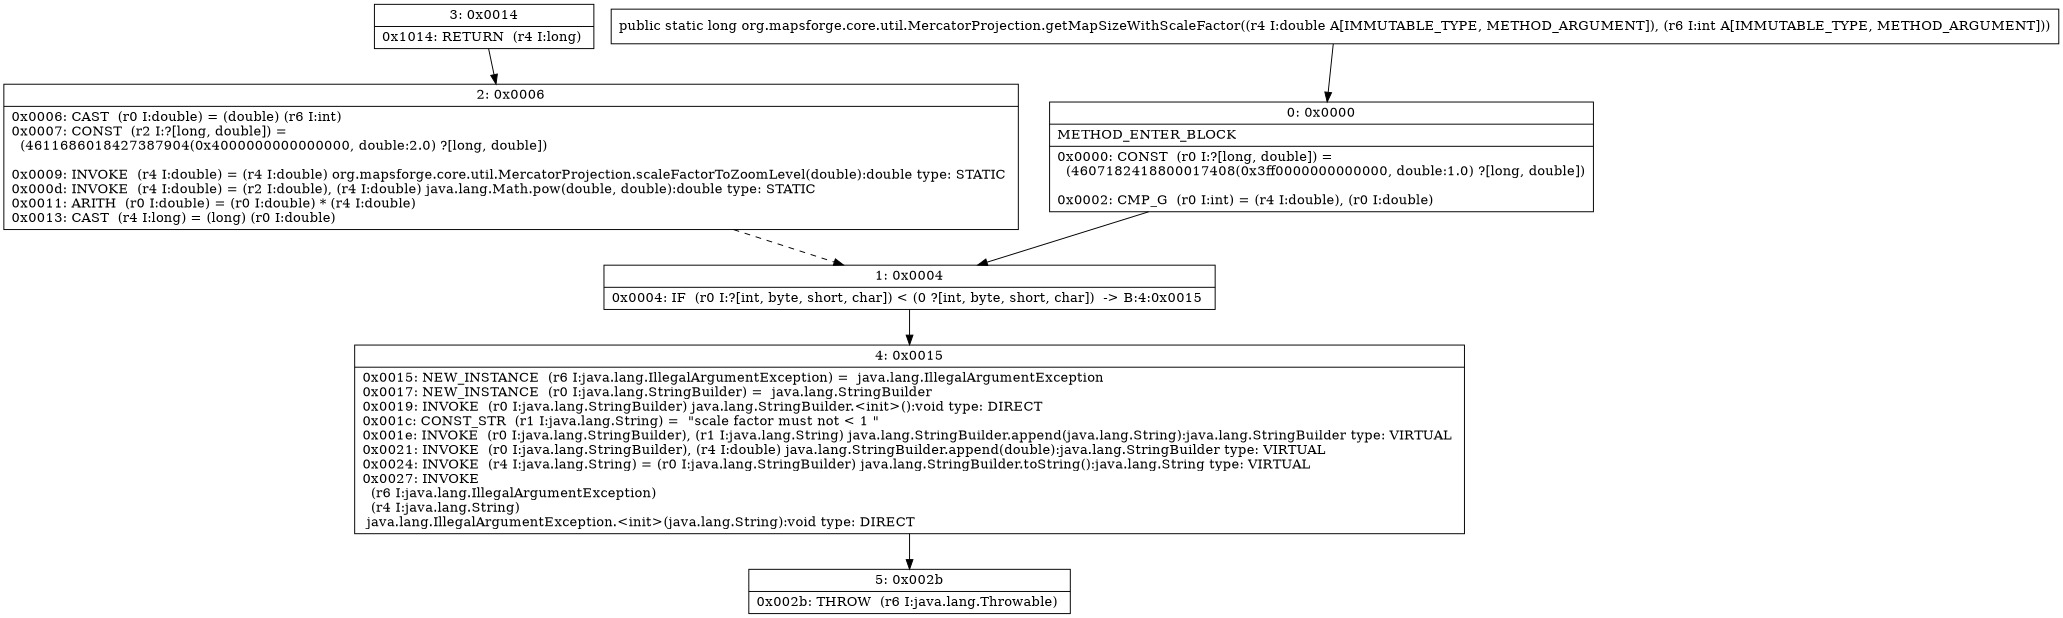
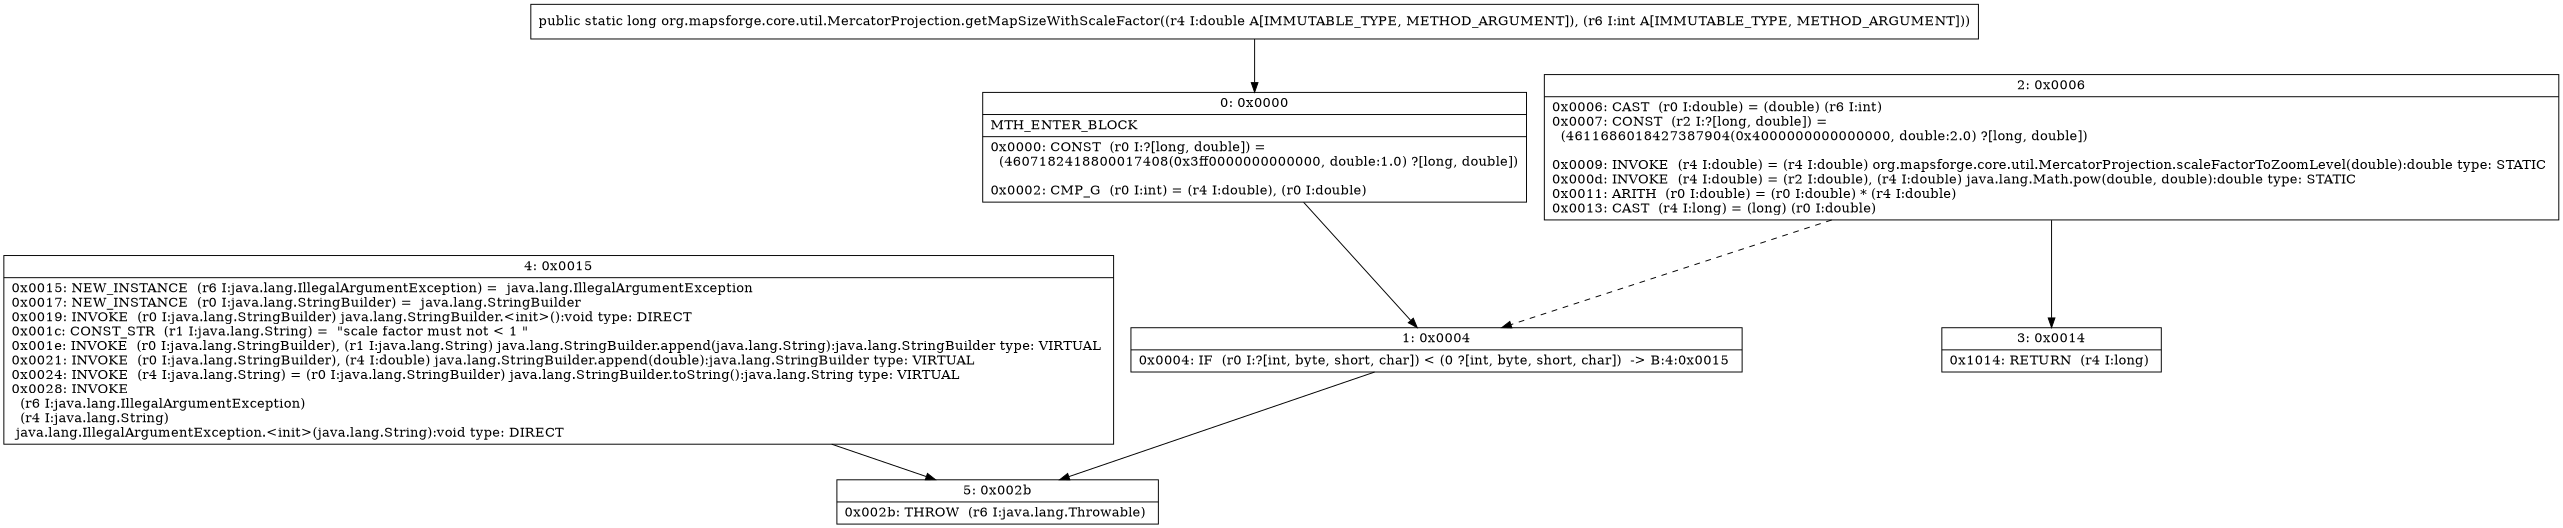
edge "3: 0x0014" -> "2: 0x0006": reversed
node "0: 0x0000": text "METHOD_ENTER_BLOCK" -> "MTH_ENTER_BLOCK"
edge "1: 0x0004" -> "4: 0x0015": now "1: 0x0004" -> "5: 0x002b"
node "4: 0x0015": text "0x0027: INVOKE" -> "0x0028: INVOKE"
